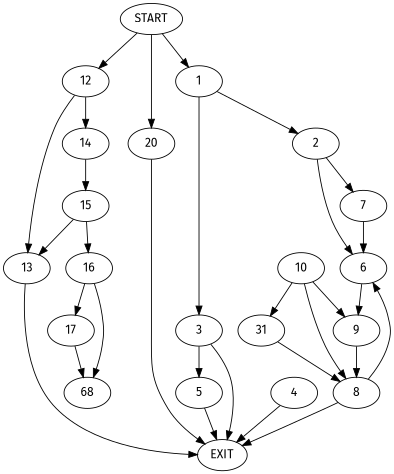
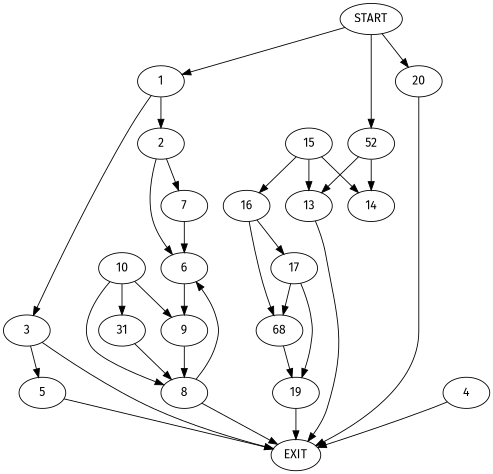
node "12": label "12" -> "52"
edge "14" -> "15": reversed
node "19": added
